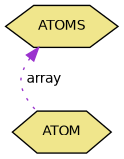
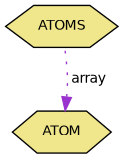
edge "ATOM" -> "ATOMS": reversed
